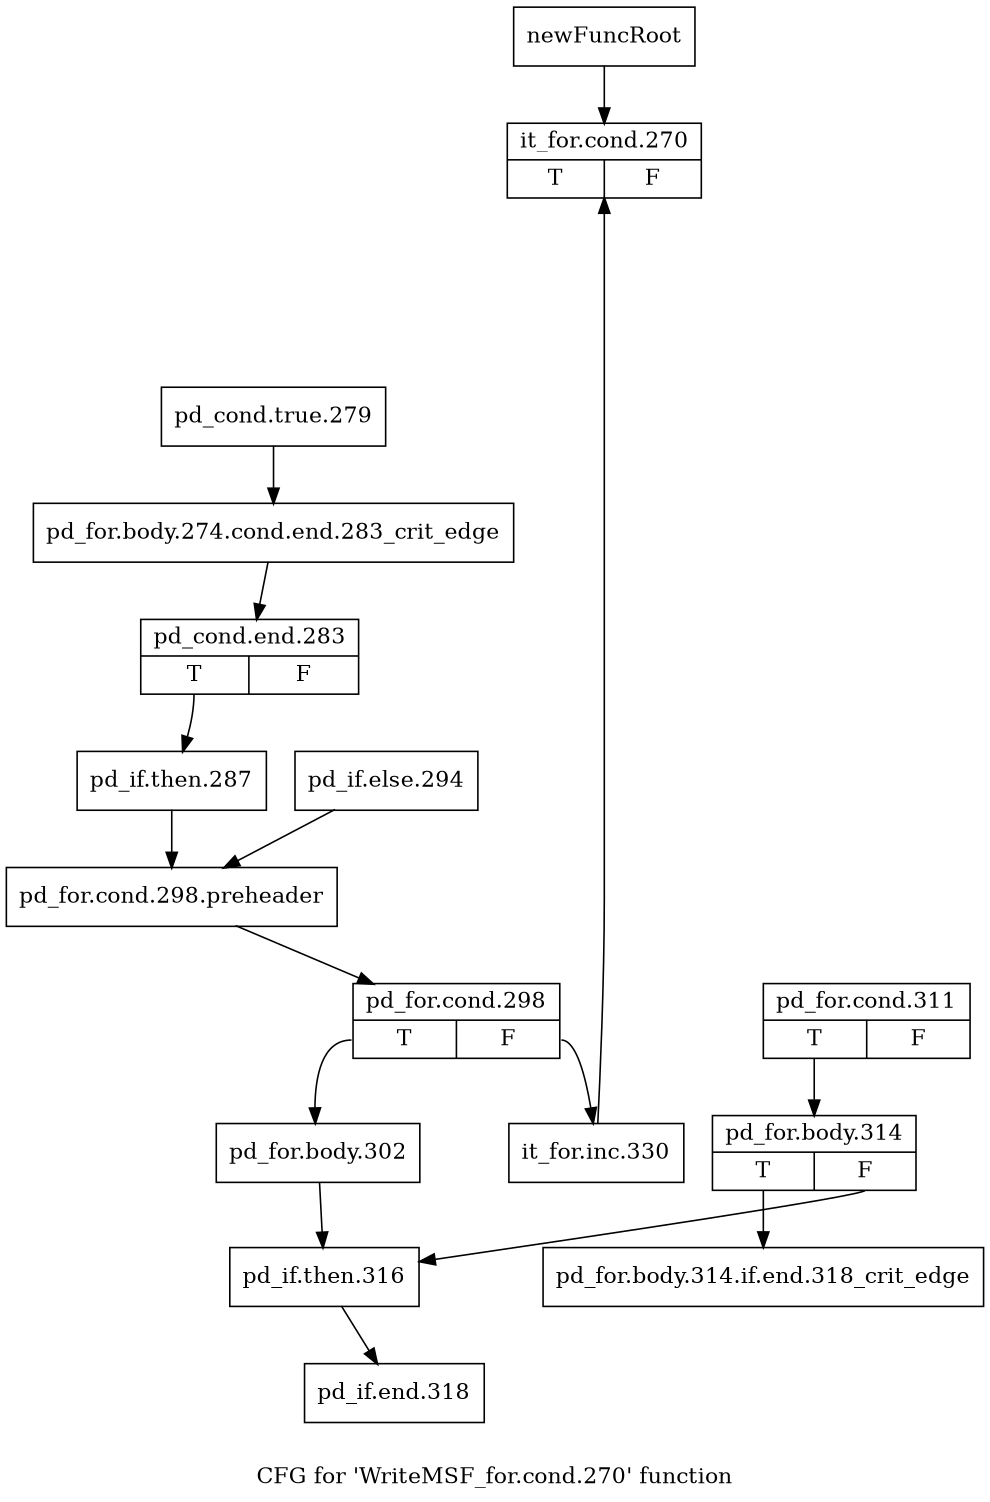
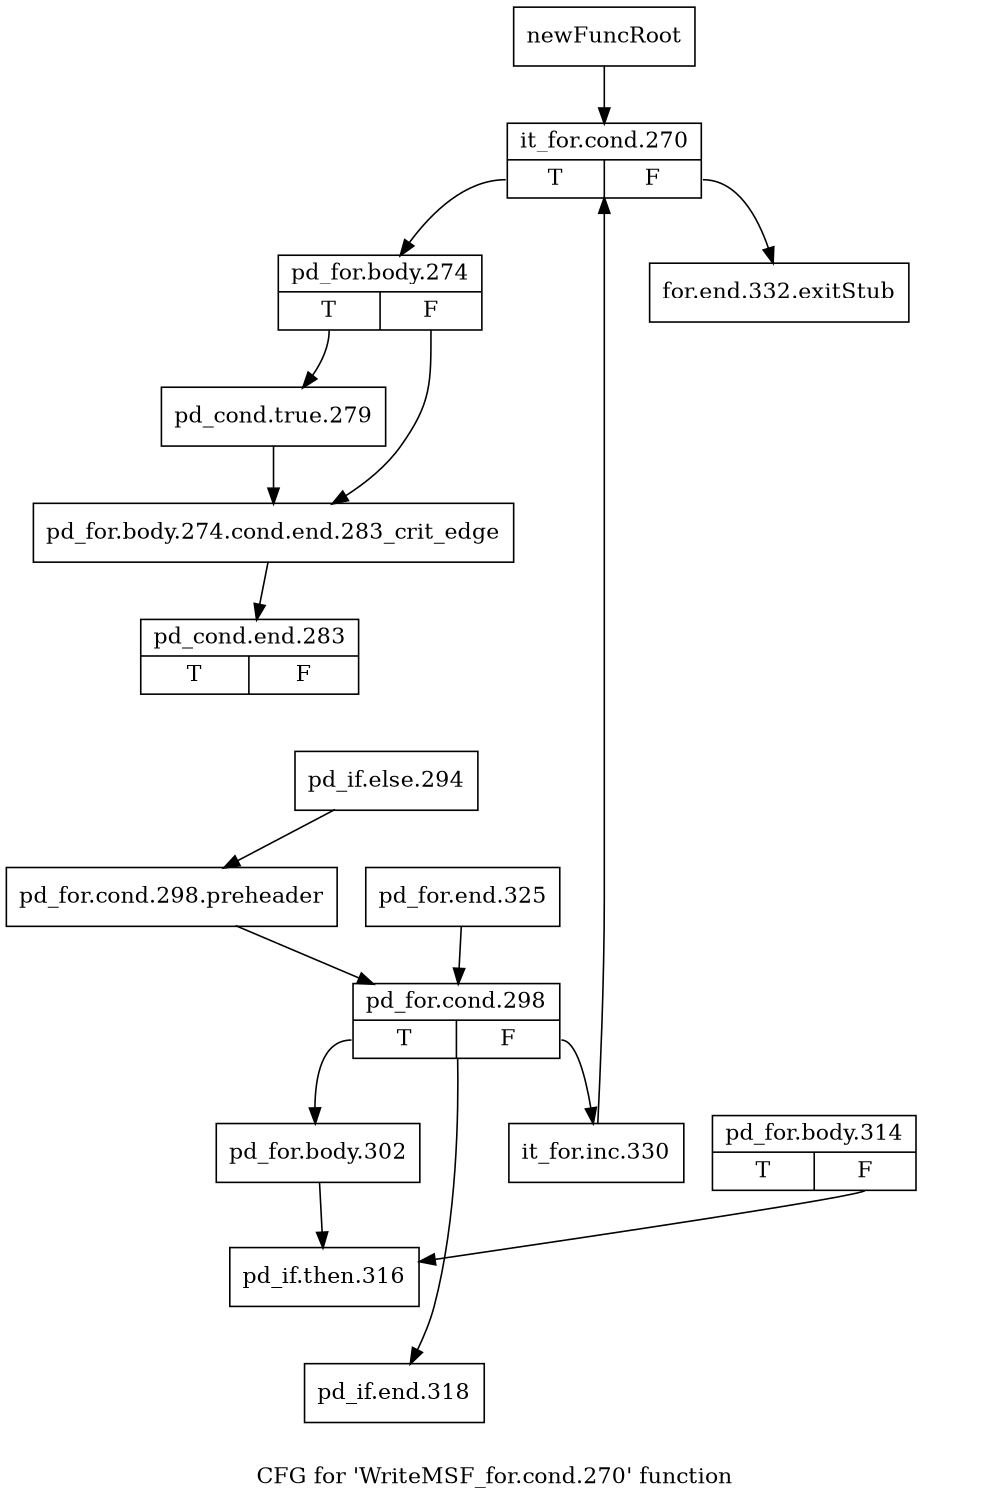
node "pd_for.body.274": added
node "for.end.332.exitStub": added
node "pd_if.then.287": removed
node "pd_for.end.325": added
node "pd_for.cond.311": removed
node "pd_for.body.314.if.end.318_crit_edge": removed
edge "pd_if.then.316" -> "pd_if.end.318": now "pd_for.cond.298" -> "pd_if.end.318"
